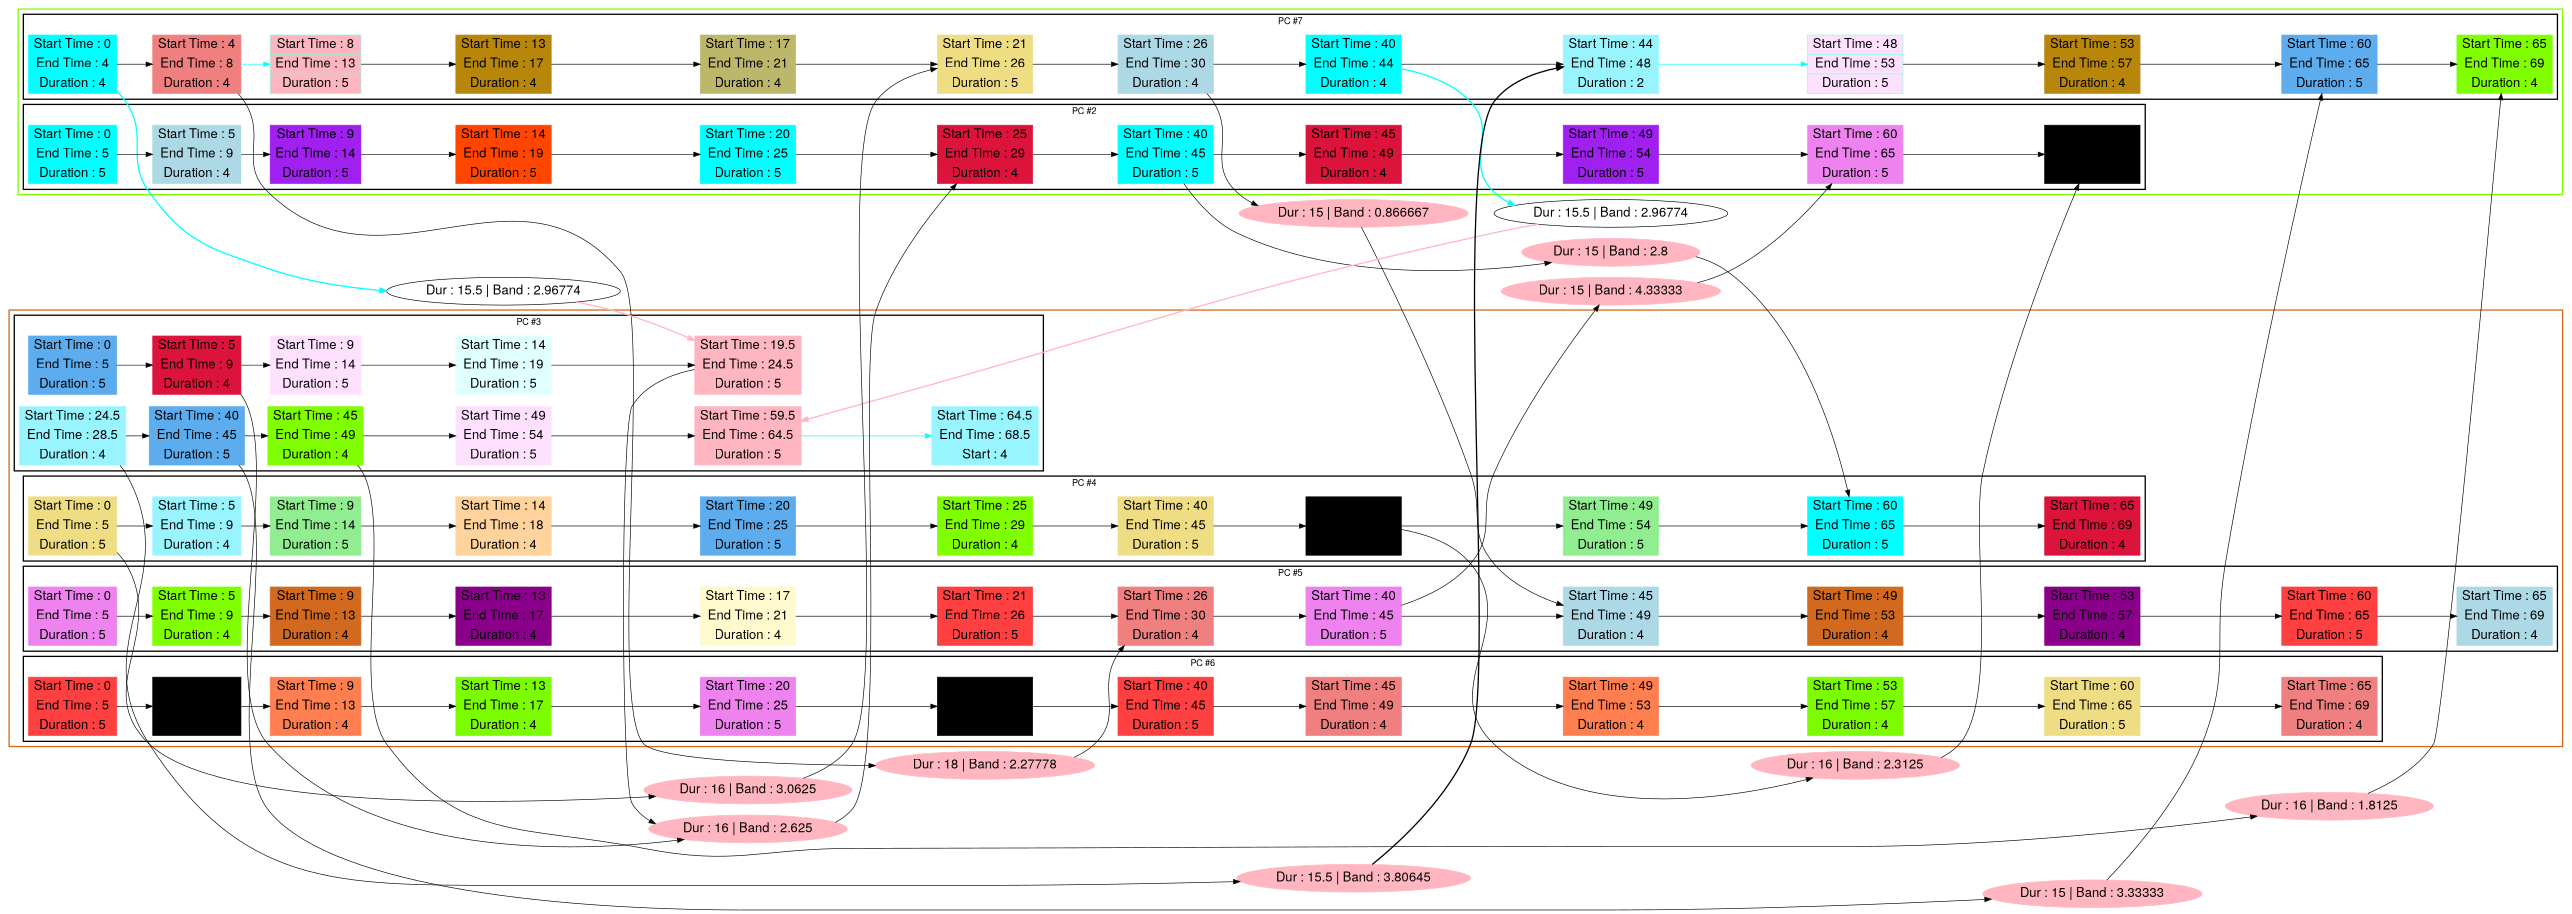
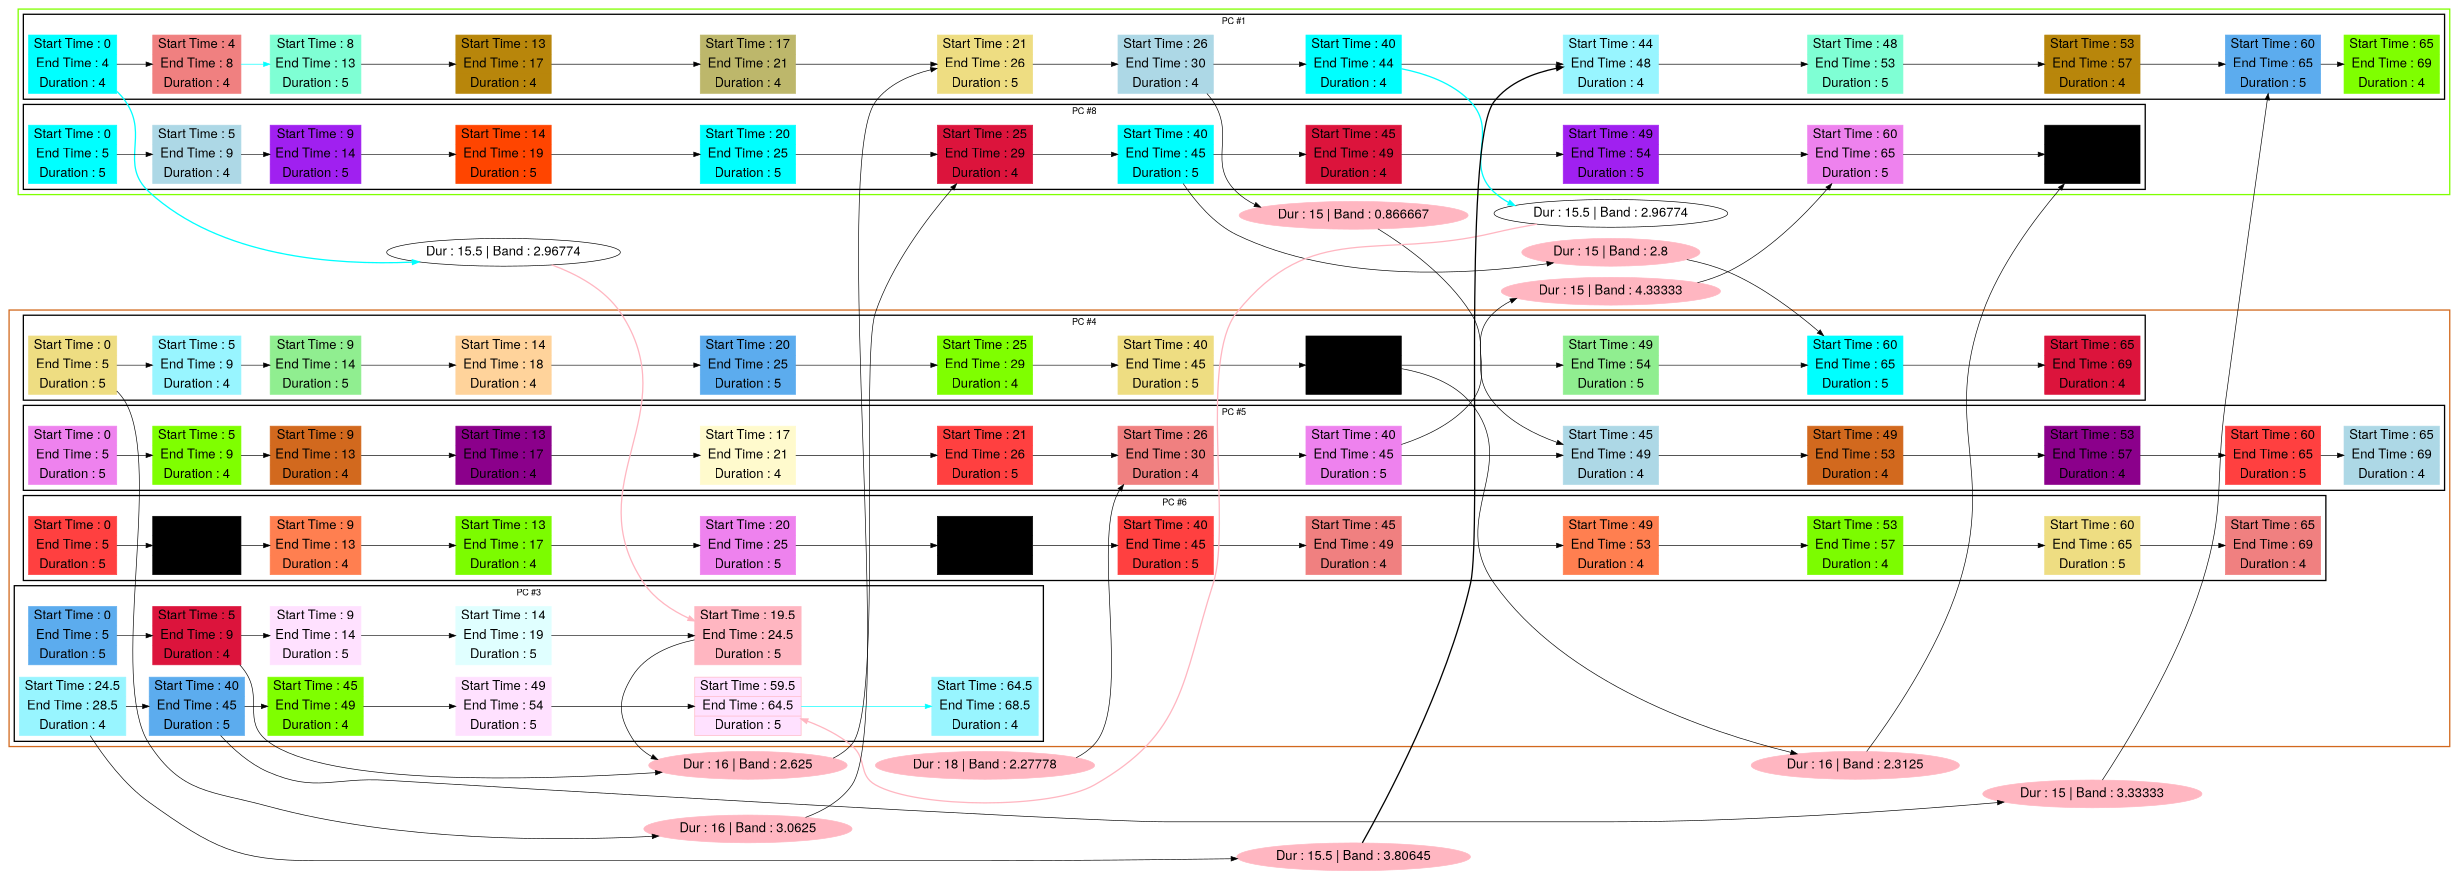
cluster "PC #7": label "PC #7" -> "PC #1"
node "Start Time : 8": fillcolor lightpink -> aquamarine
edge "Start Time : 44" -> "Start Time : 48": color cyan -> black
node "Start Time : 48": fillcolor thistle1 -> aquamarine
node "Start Time : 44": text "Duration : 2" -> "Duration : 4"
cluster "PC #2": label "PC #2" -> "PC #8"
edge "Start Time : 4" -> "Dur : 18 | Band : 2.27778": removed
node "Start Time : 59.5": fillcolor lightpink -> thistle1
node "Start Time : 64.5": text "Start : 4" -> "Duration : 4"
node "Dur : 16 | Band : 1.8125": removed
